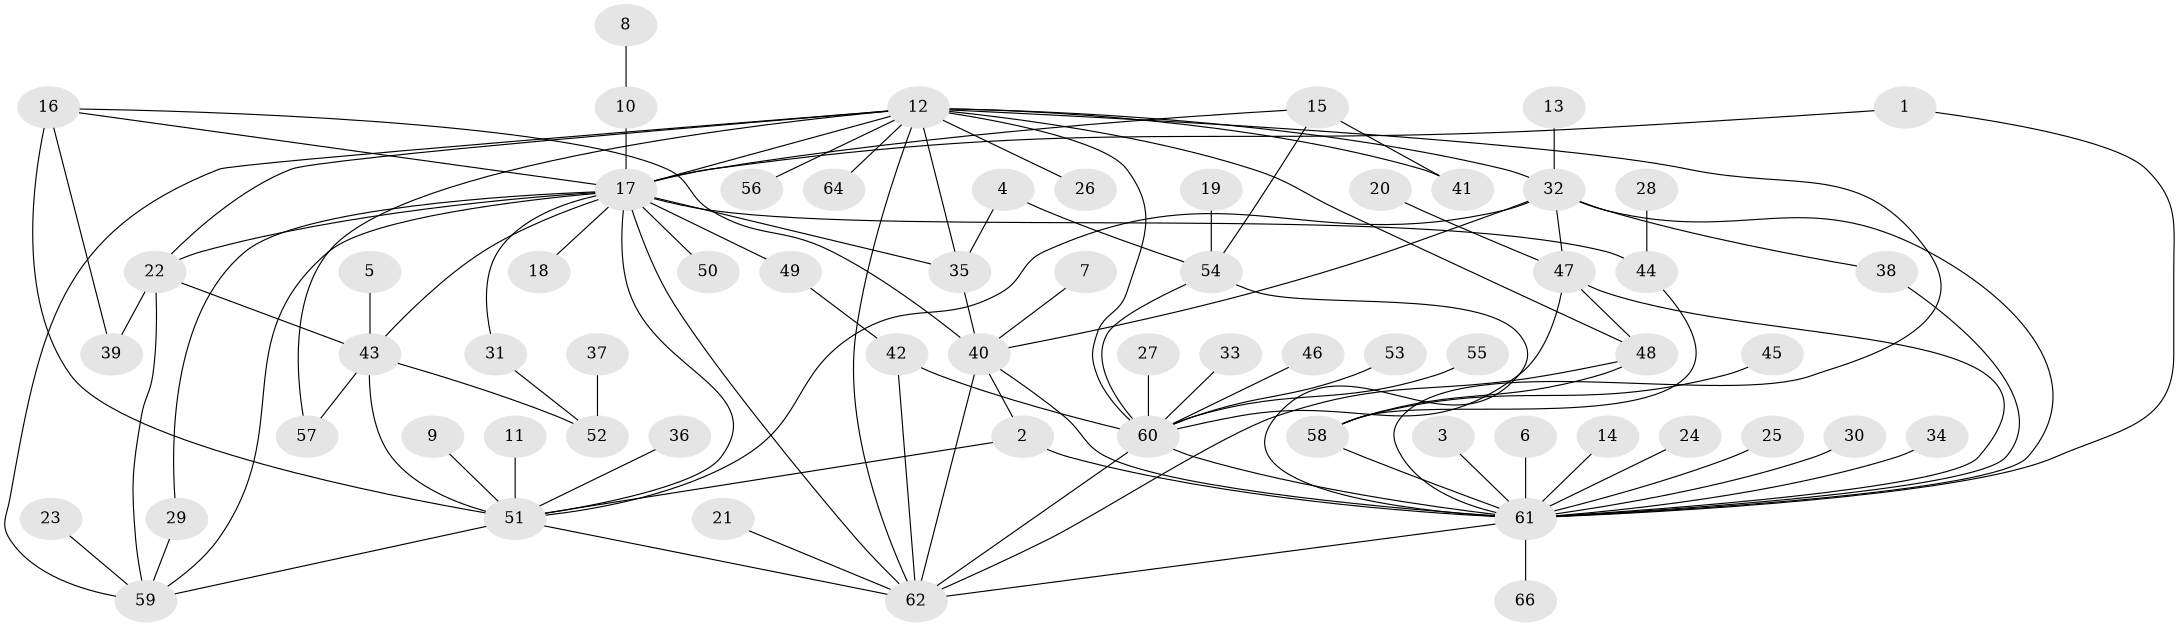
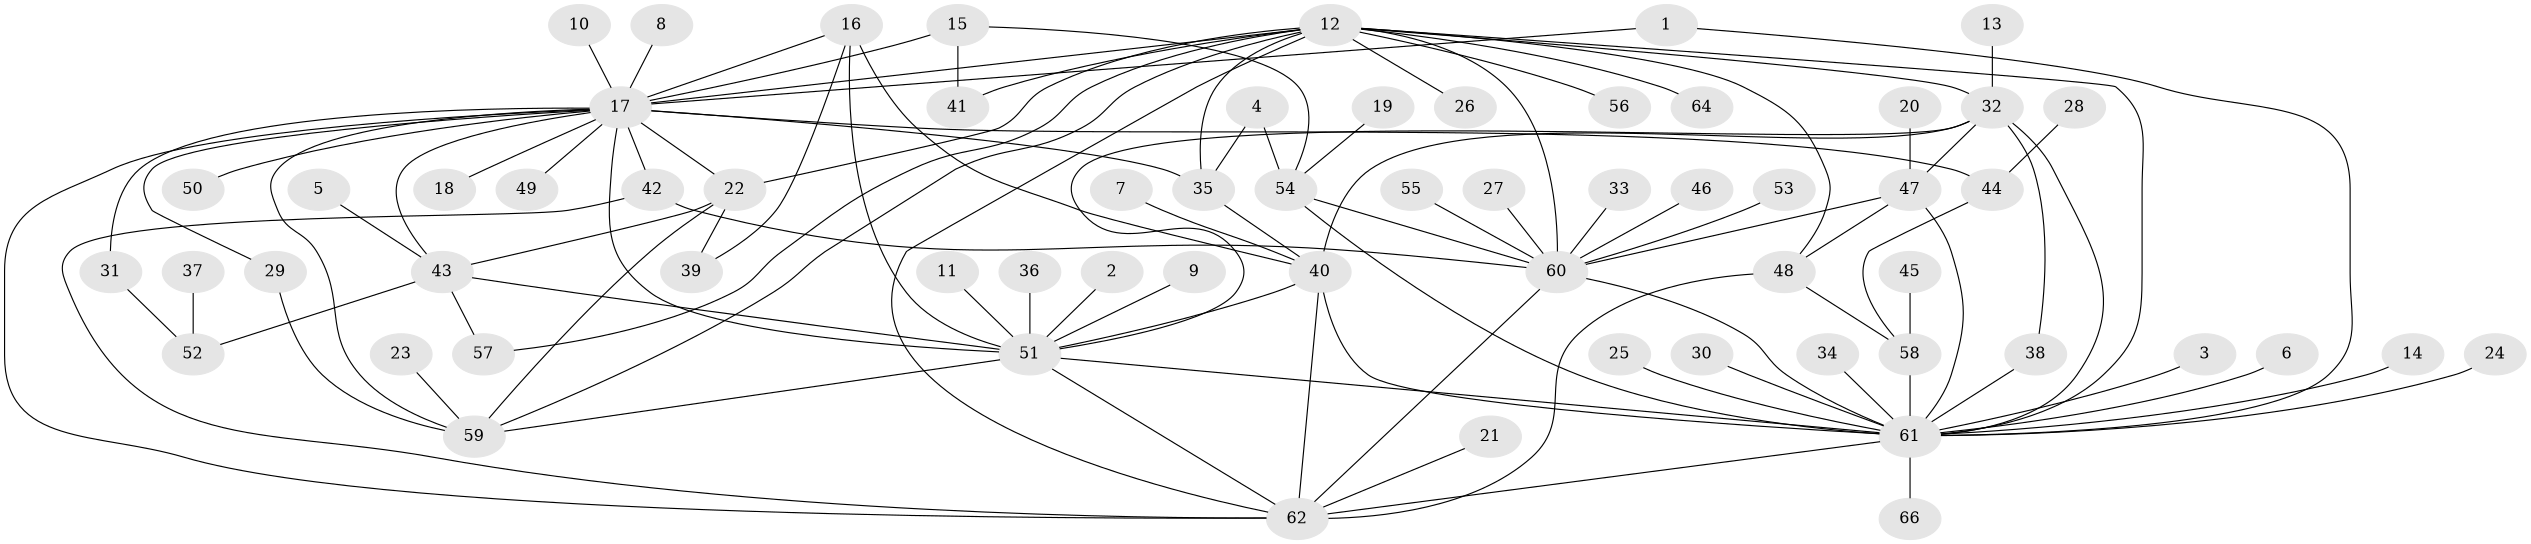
edge "8" -- "10": now "8" -- "17"
edge "49" -- "42": now "17" -- "42"
edge "40" -- "2": now "40" -- "51"
edge "2" -- "61": now "51" -- "61"
